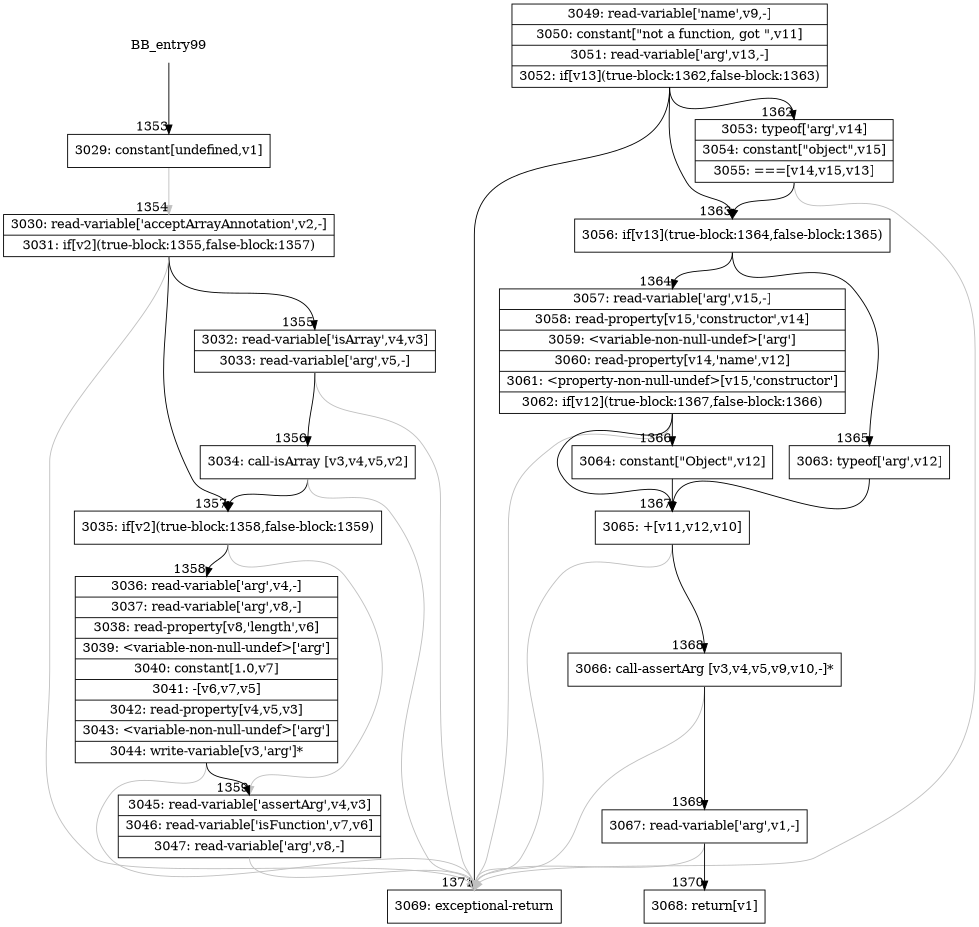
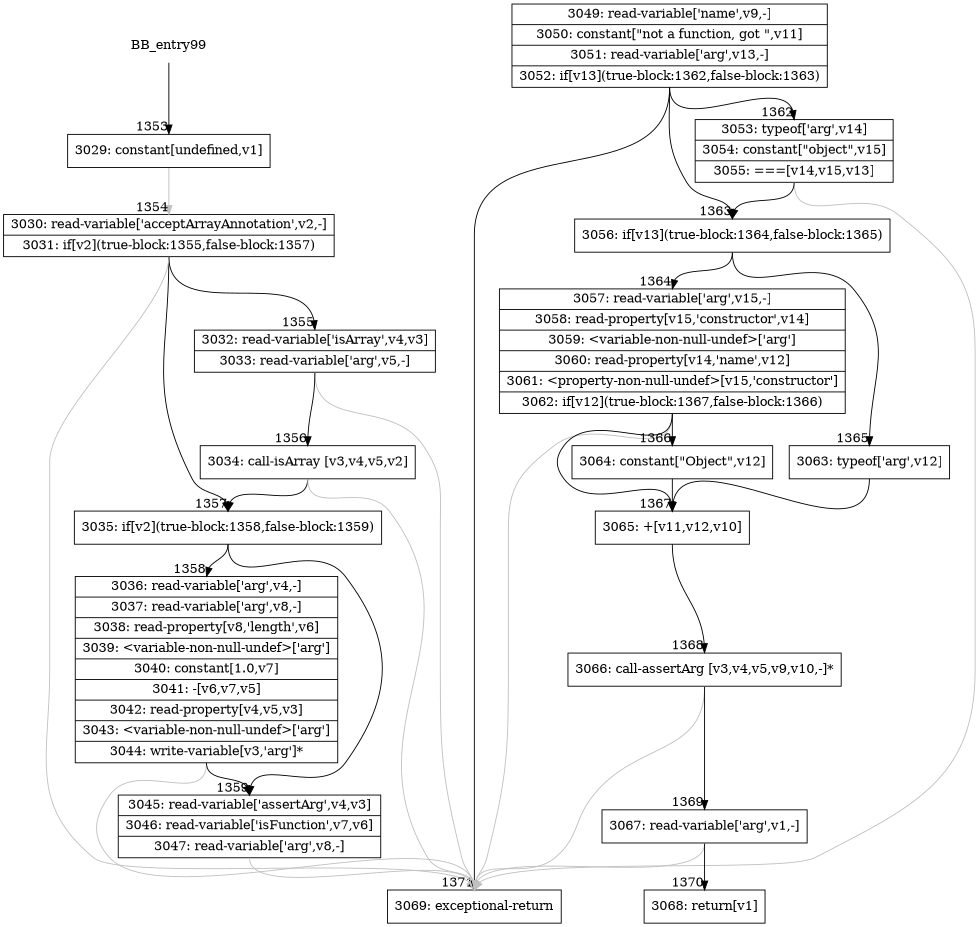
edge "3035: if[v2](true-block:1358,false-block:1359)" -> "3045: read-variable['assertArg',v4,v3]": color gray -> black
edge "3065: +[v11,v12,v10]" -> "3069: exceptional-return": removed
